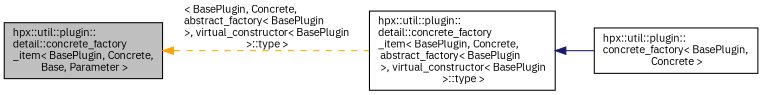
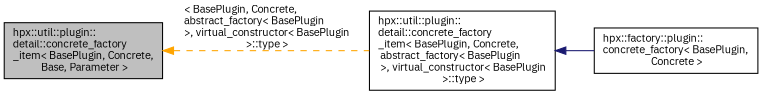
node "hpx::util::plugin:: concrete_factory< BasePlugin, Concrete >": label "hpx::util::plugin:: concrete_factory< BasePlugin, Concrete >" -> "hpx::factory::plugin:: concrete_factory< BasePlugin, Concrete >"
